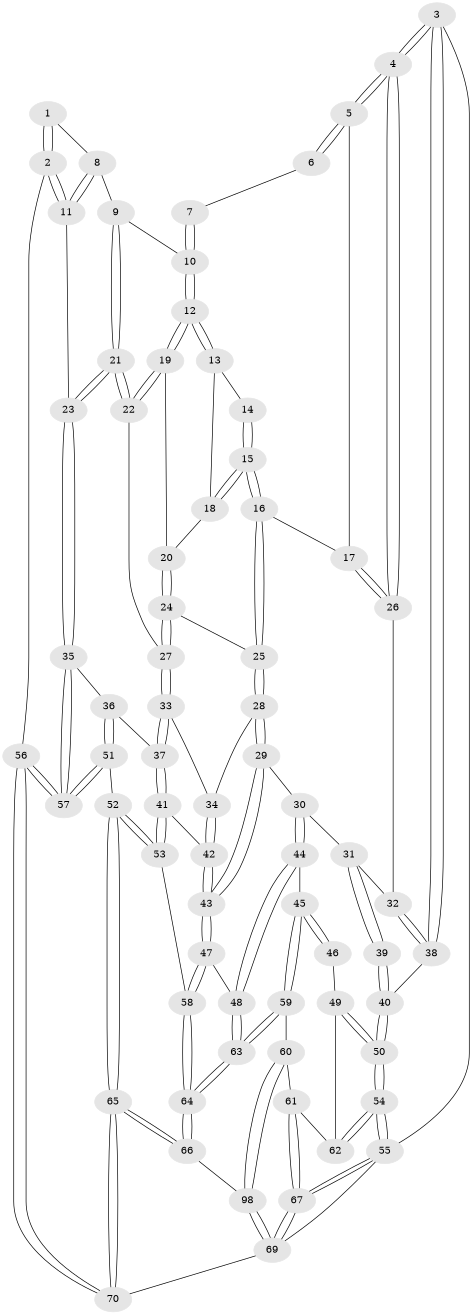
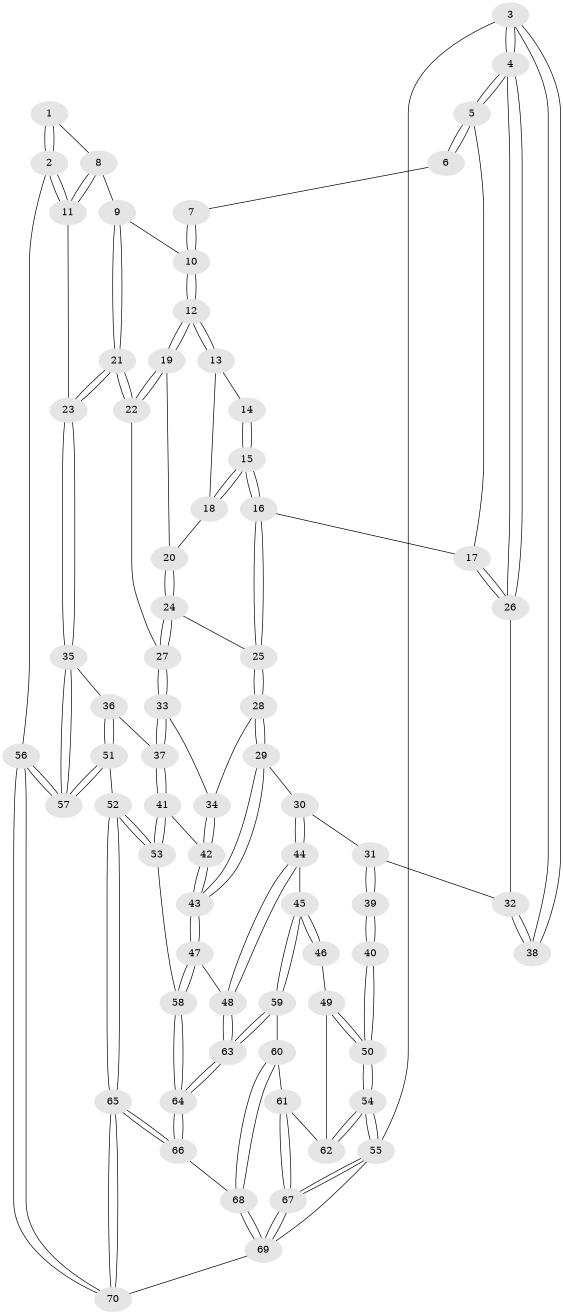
edge "38" -- "40": removed
node "98": label "98" -> "68"
